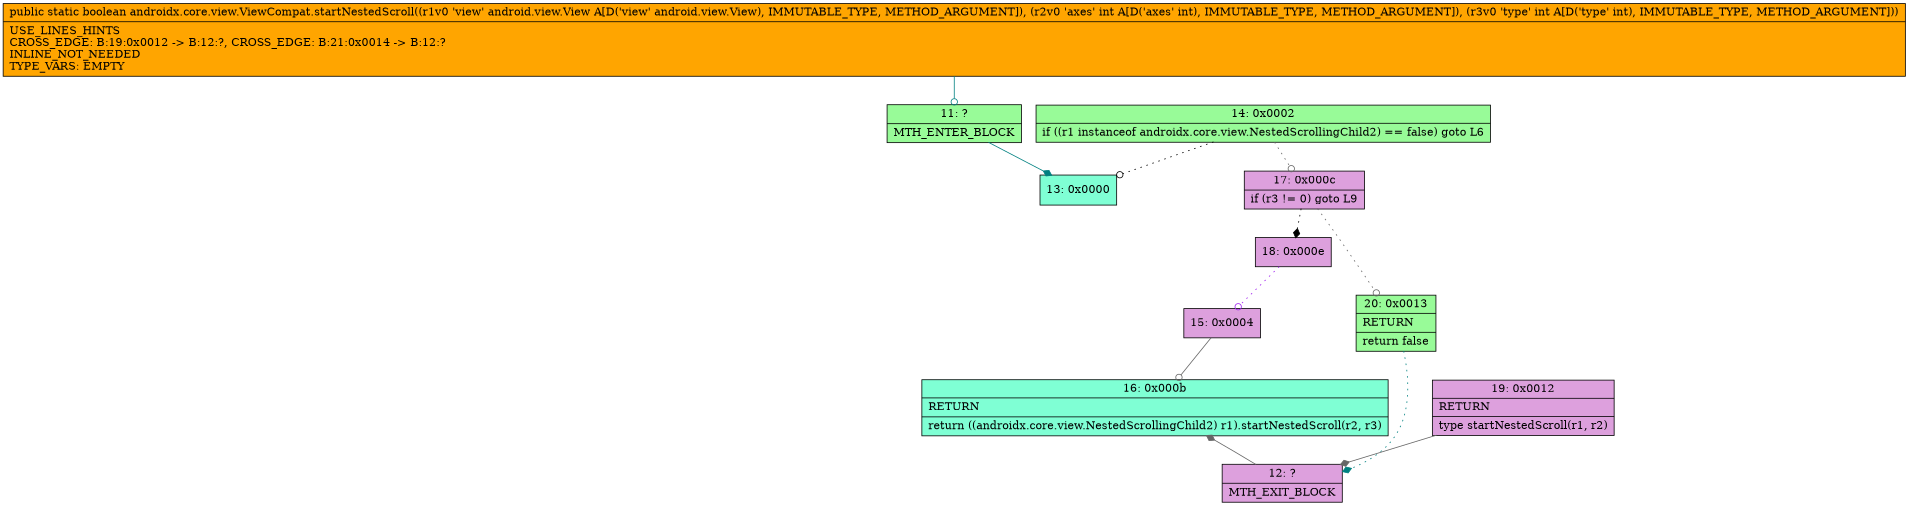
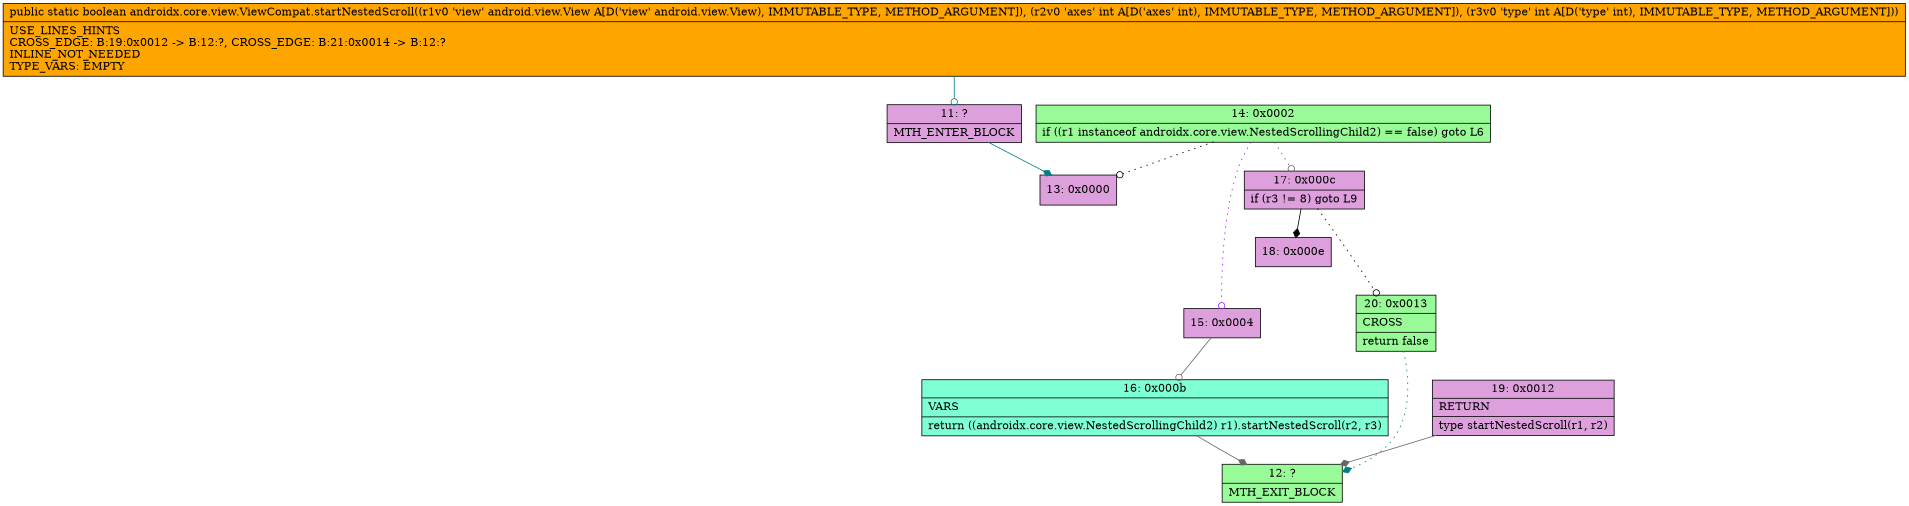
node "11: ?": fillcolor palegreen -> plum
node "13: 0x0000": fillcolor aquamarine -> plum
node "17: 0x000c": text "if (r3 != 0) goto L9" -> "if (r3 != 8) goto L9"
edge "17: 0x000c" -> "18: 0x000e": style dotted -> solid
edge "17: 0x000c" -> "20: 0x0013": color gray40 -> black
edge "18: 0x000e" -> "15: 0x0004": now "14: 0x0002" -> "15: 0x0004"
node "20: 0x0013": text "RETURN" -> "CROSS"
node "16: 0x000b": text "RETURN" -> "VARS"
edge "12: ?" -> "16: 0x000b": reversed
node "12: ?": fillcolor plum -> palegreen
